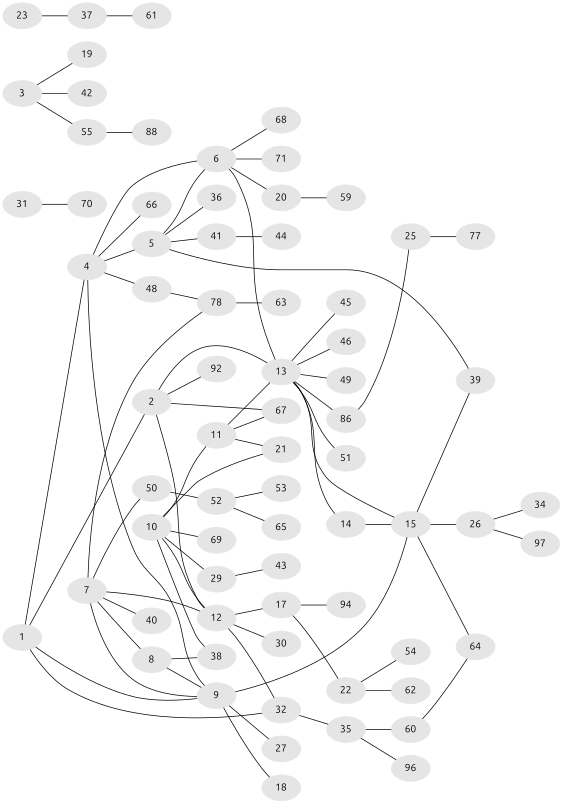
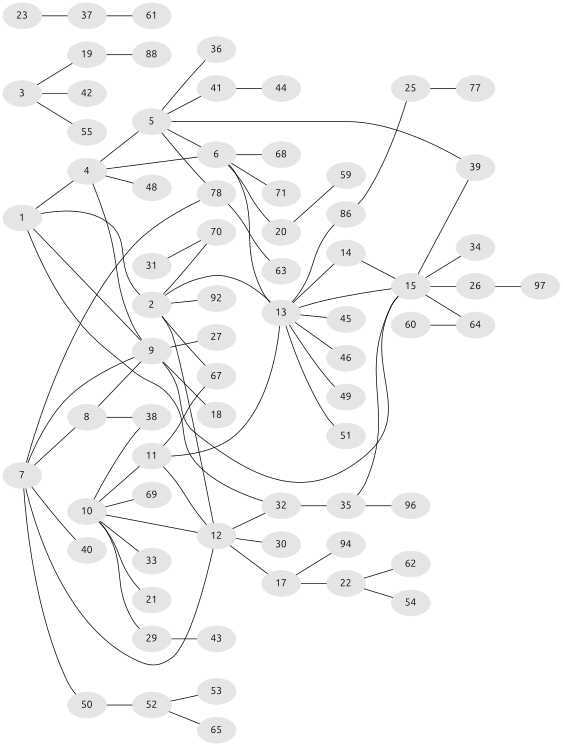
edge "55" -- "88": now "19" -- "88"
node "66": removed
edge "70" -- "2": added
edge "48" -- "78": now "5" -- "78"
edge "11" -- "21": now "11" -- "12"
edge "34" -- "26": now "34" -- "15"
node "33": added
edge "35" -- "60": now "35" -- "15"
